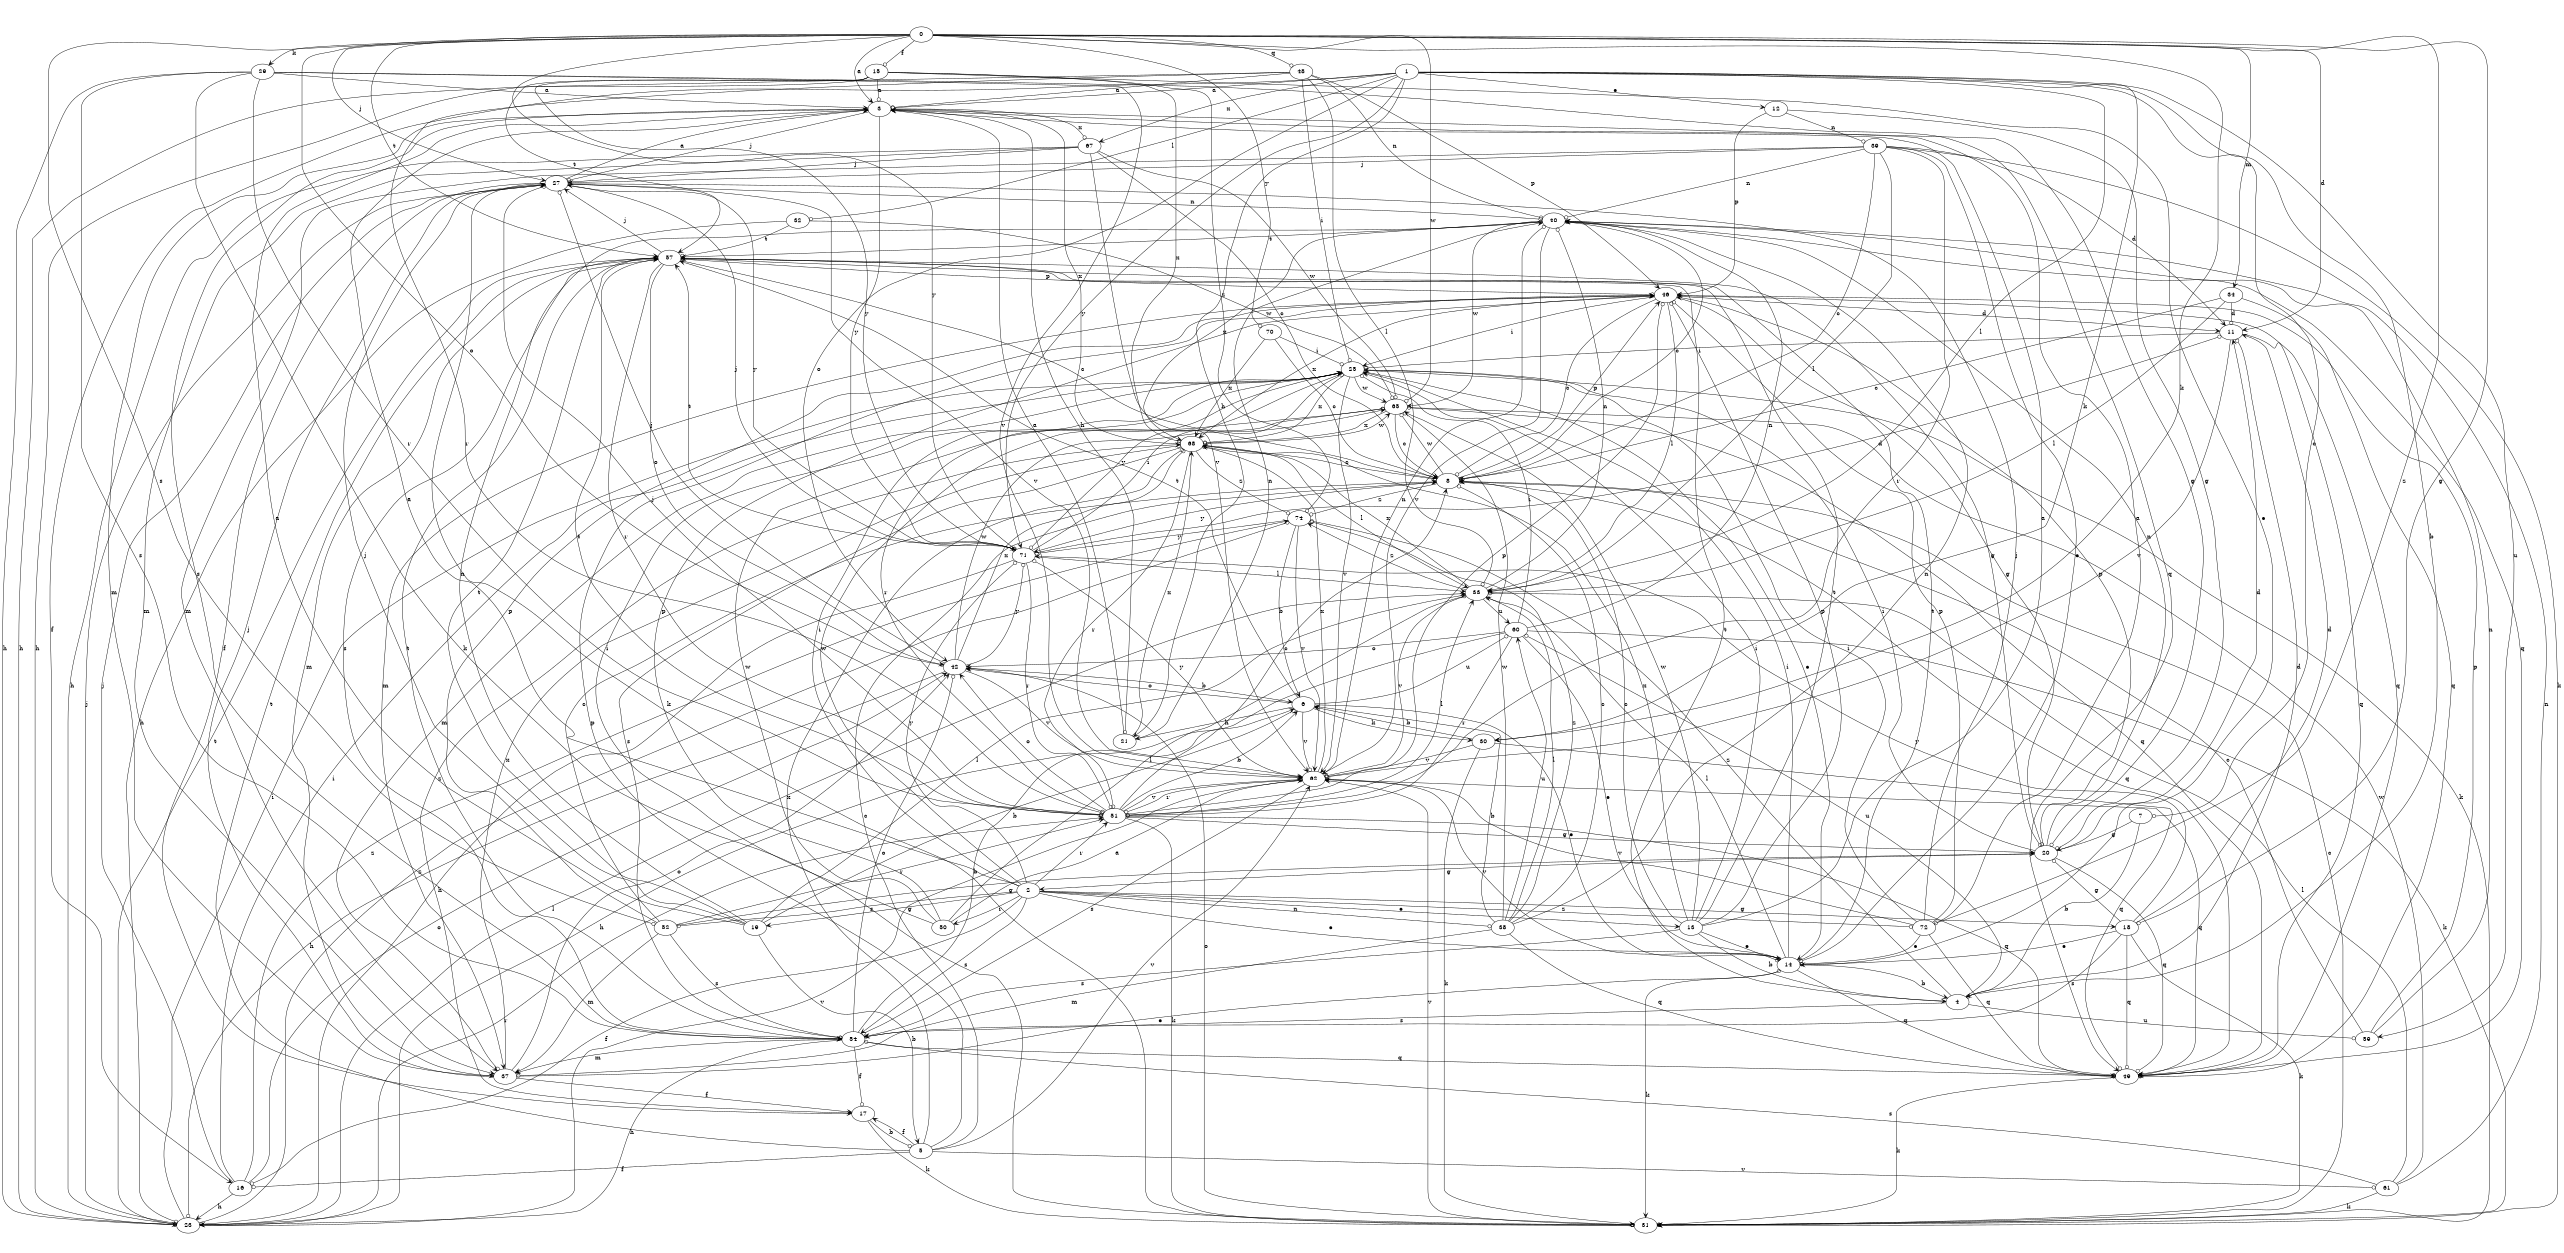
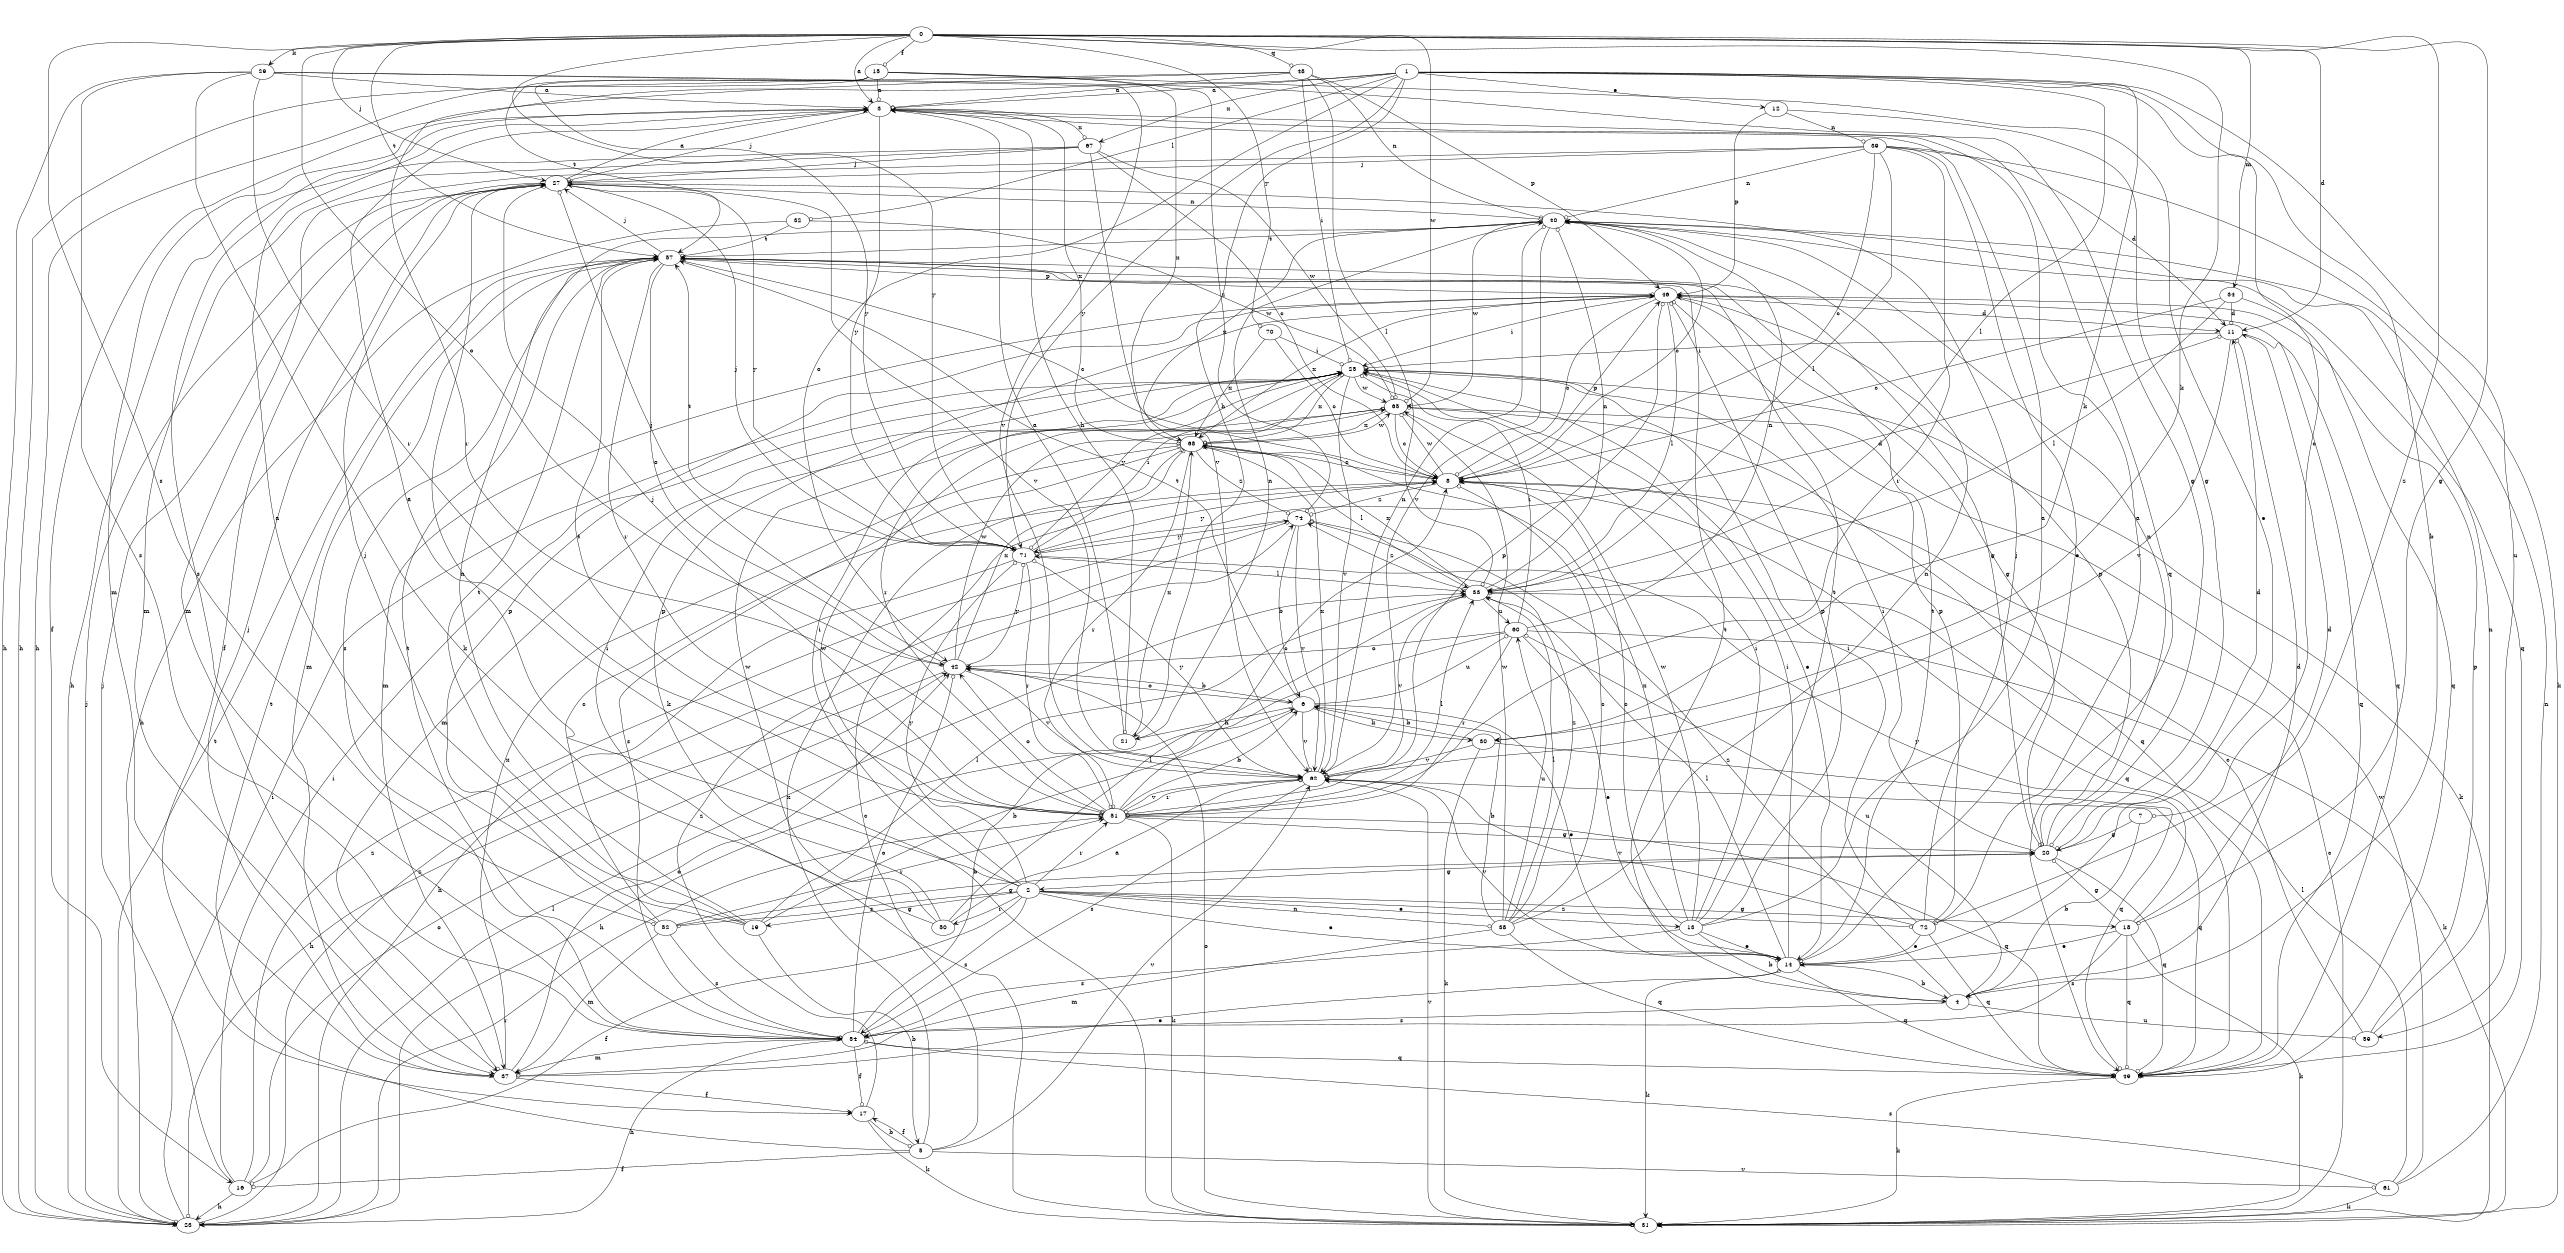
edge "5" -> "46": removed, label "p"
edge "17" -> "68": now "17" -> "74"
edge "23" -> "62": removed, label "v"
